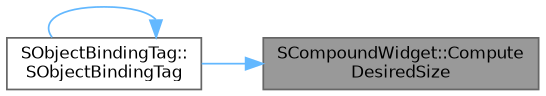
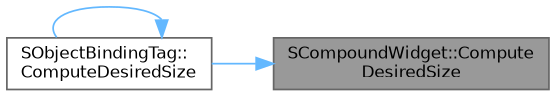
node "SObjectBindingTag:: SObjectBindingTag": label "SObjectBindingTag:: SObjectBindingTag" -> "SObjectBindingTag:: ComputeDesiredSize"
